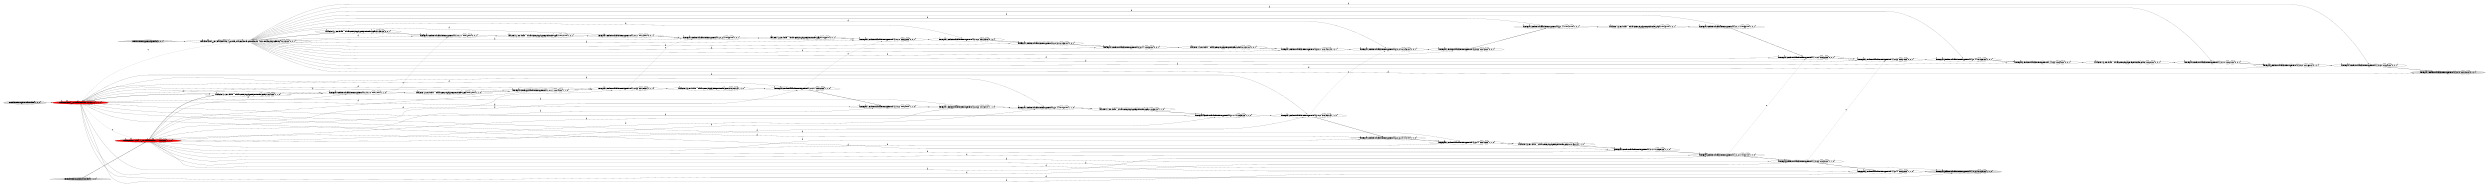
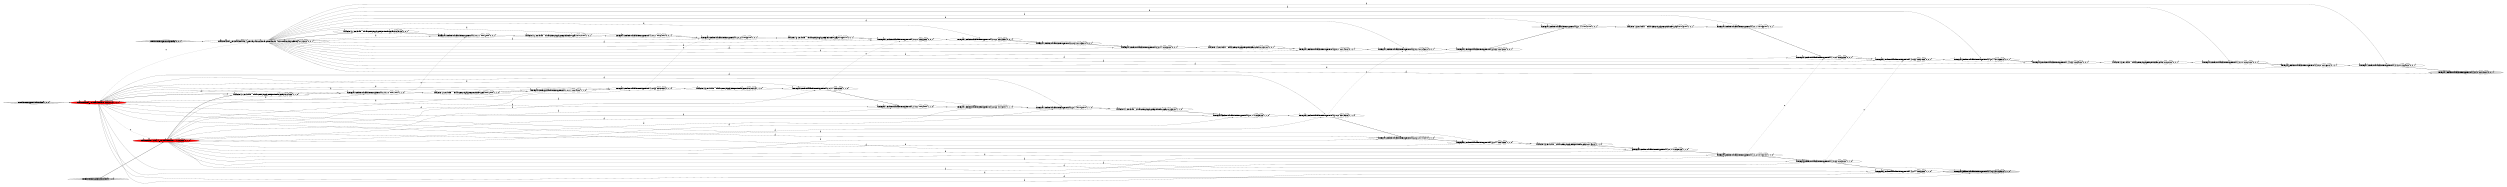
node "testFindLiveItemsUpperBound_Unordered['1', '0', '0']": shape ellipse -> diamond
